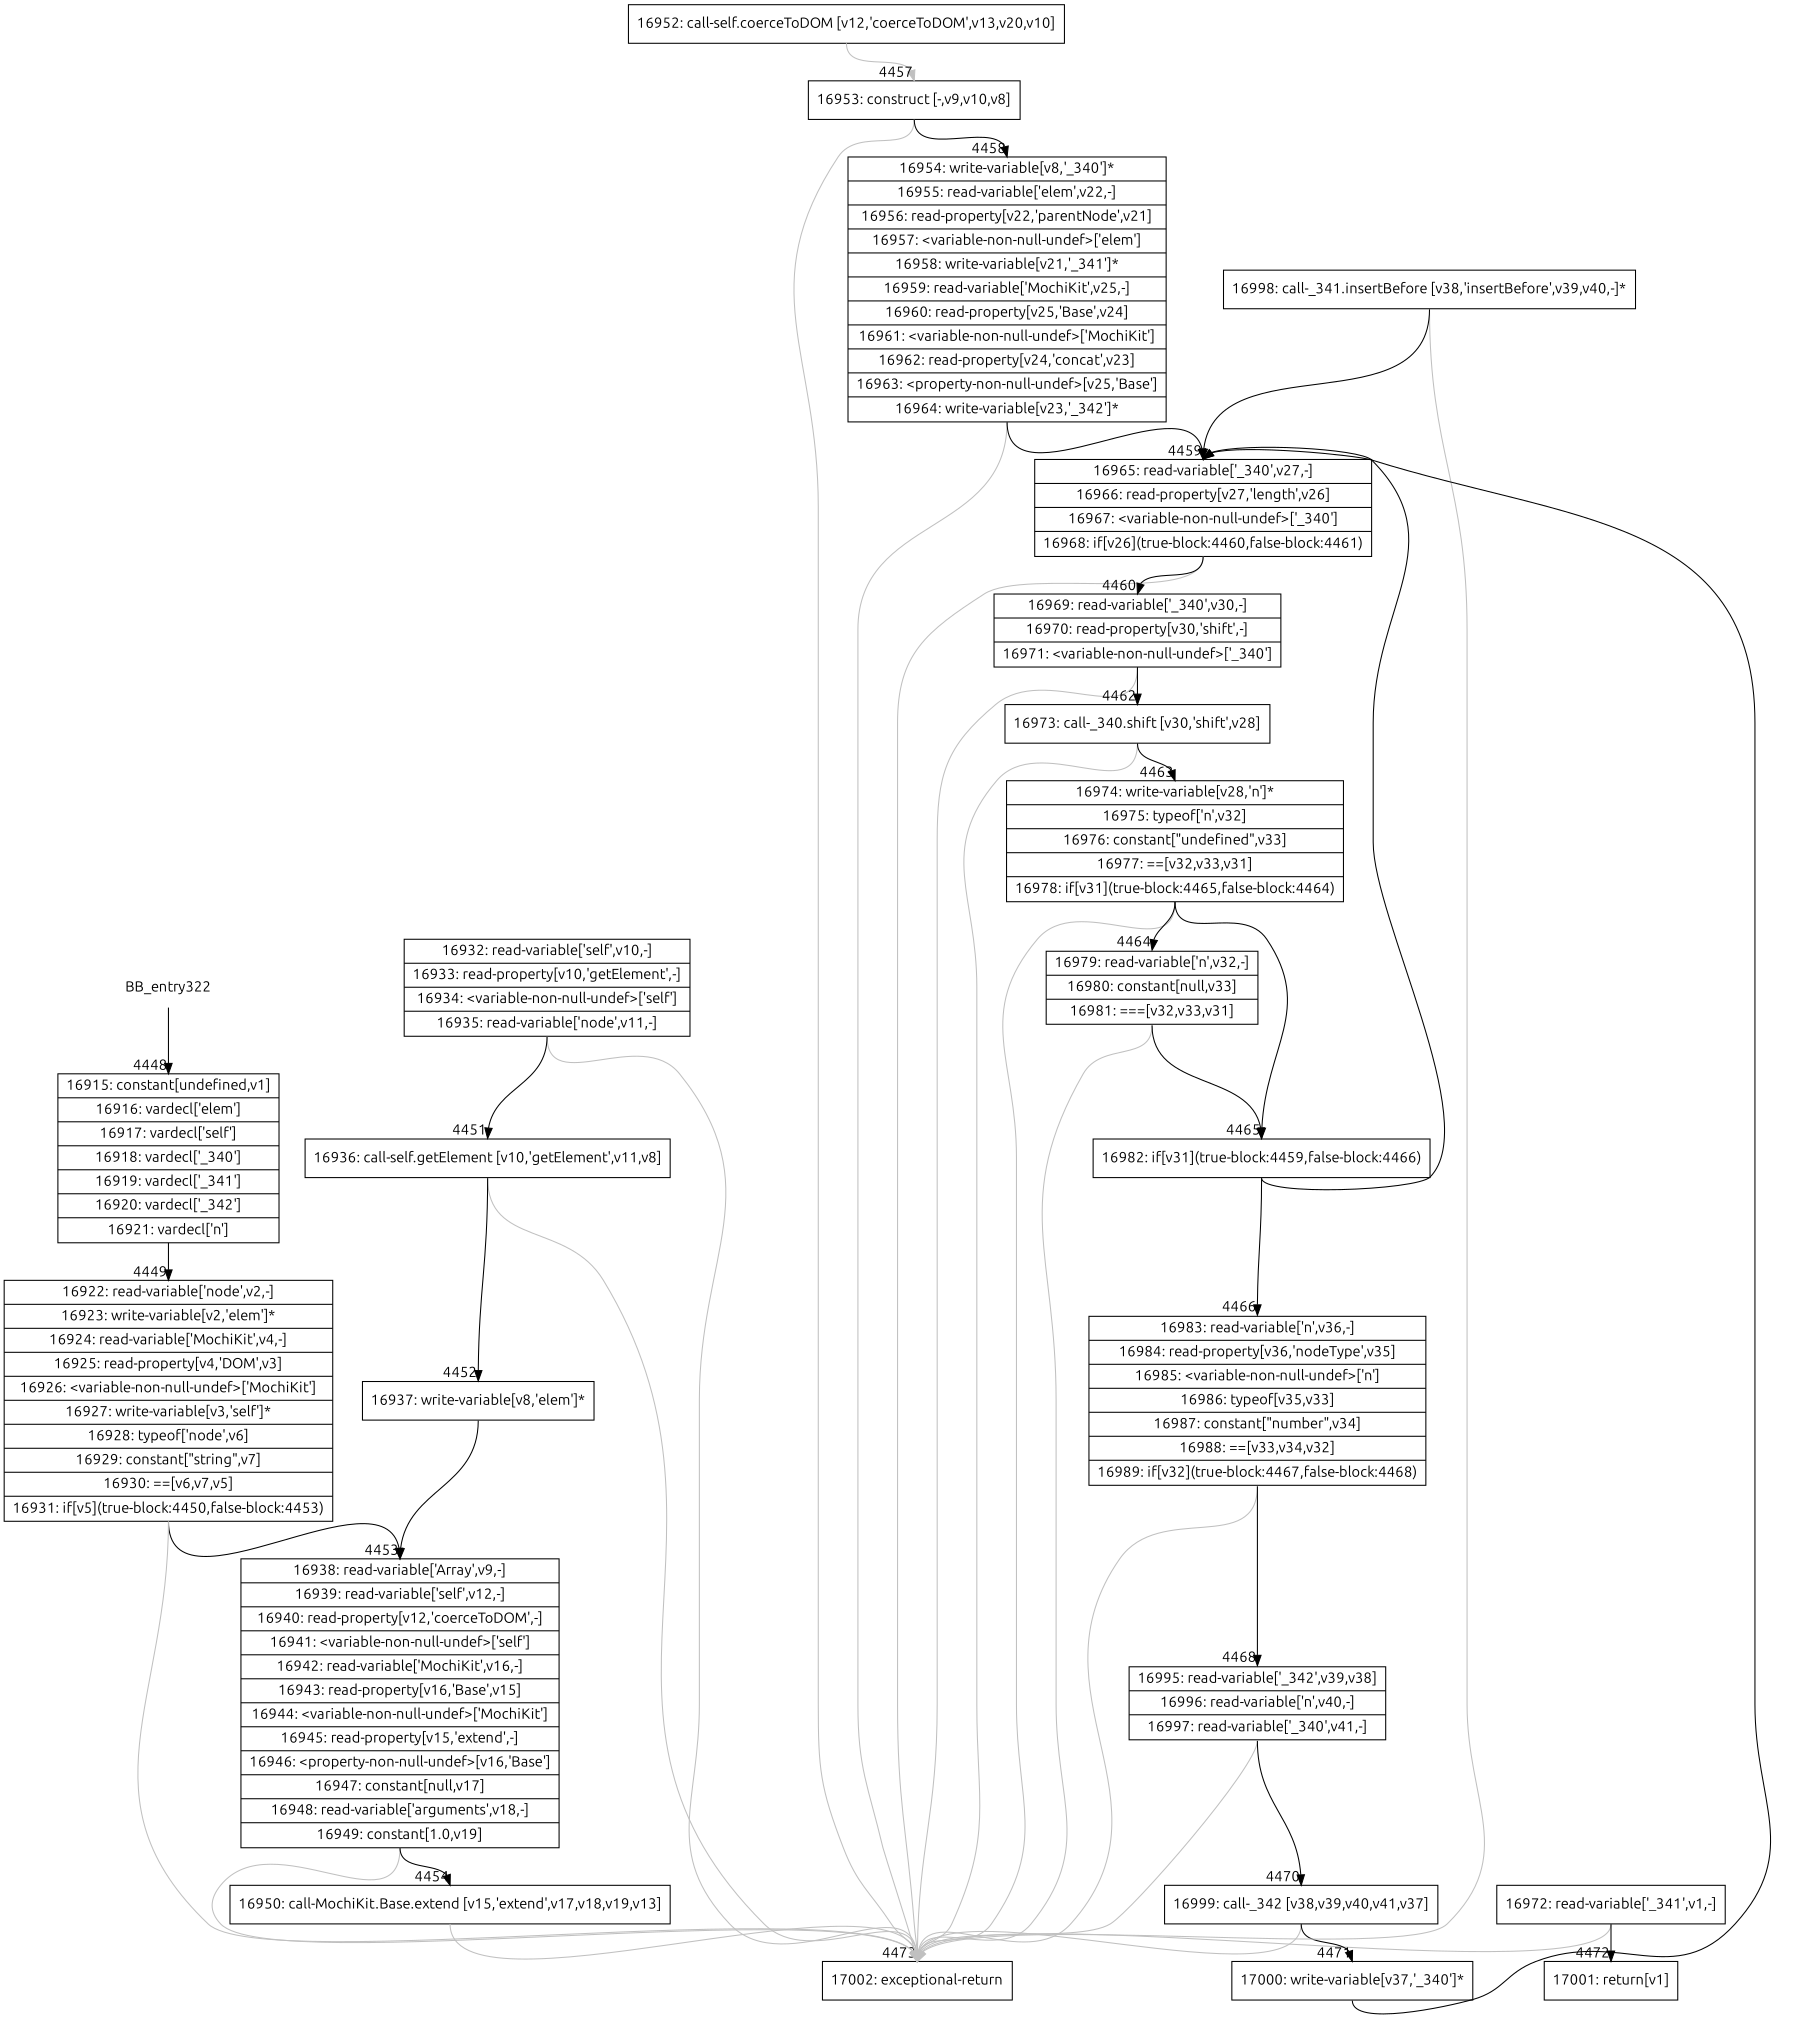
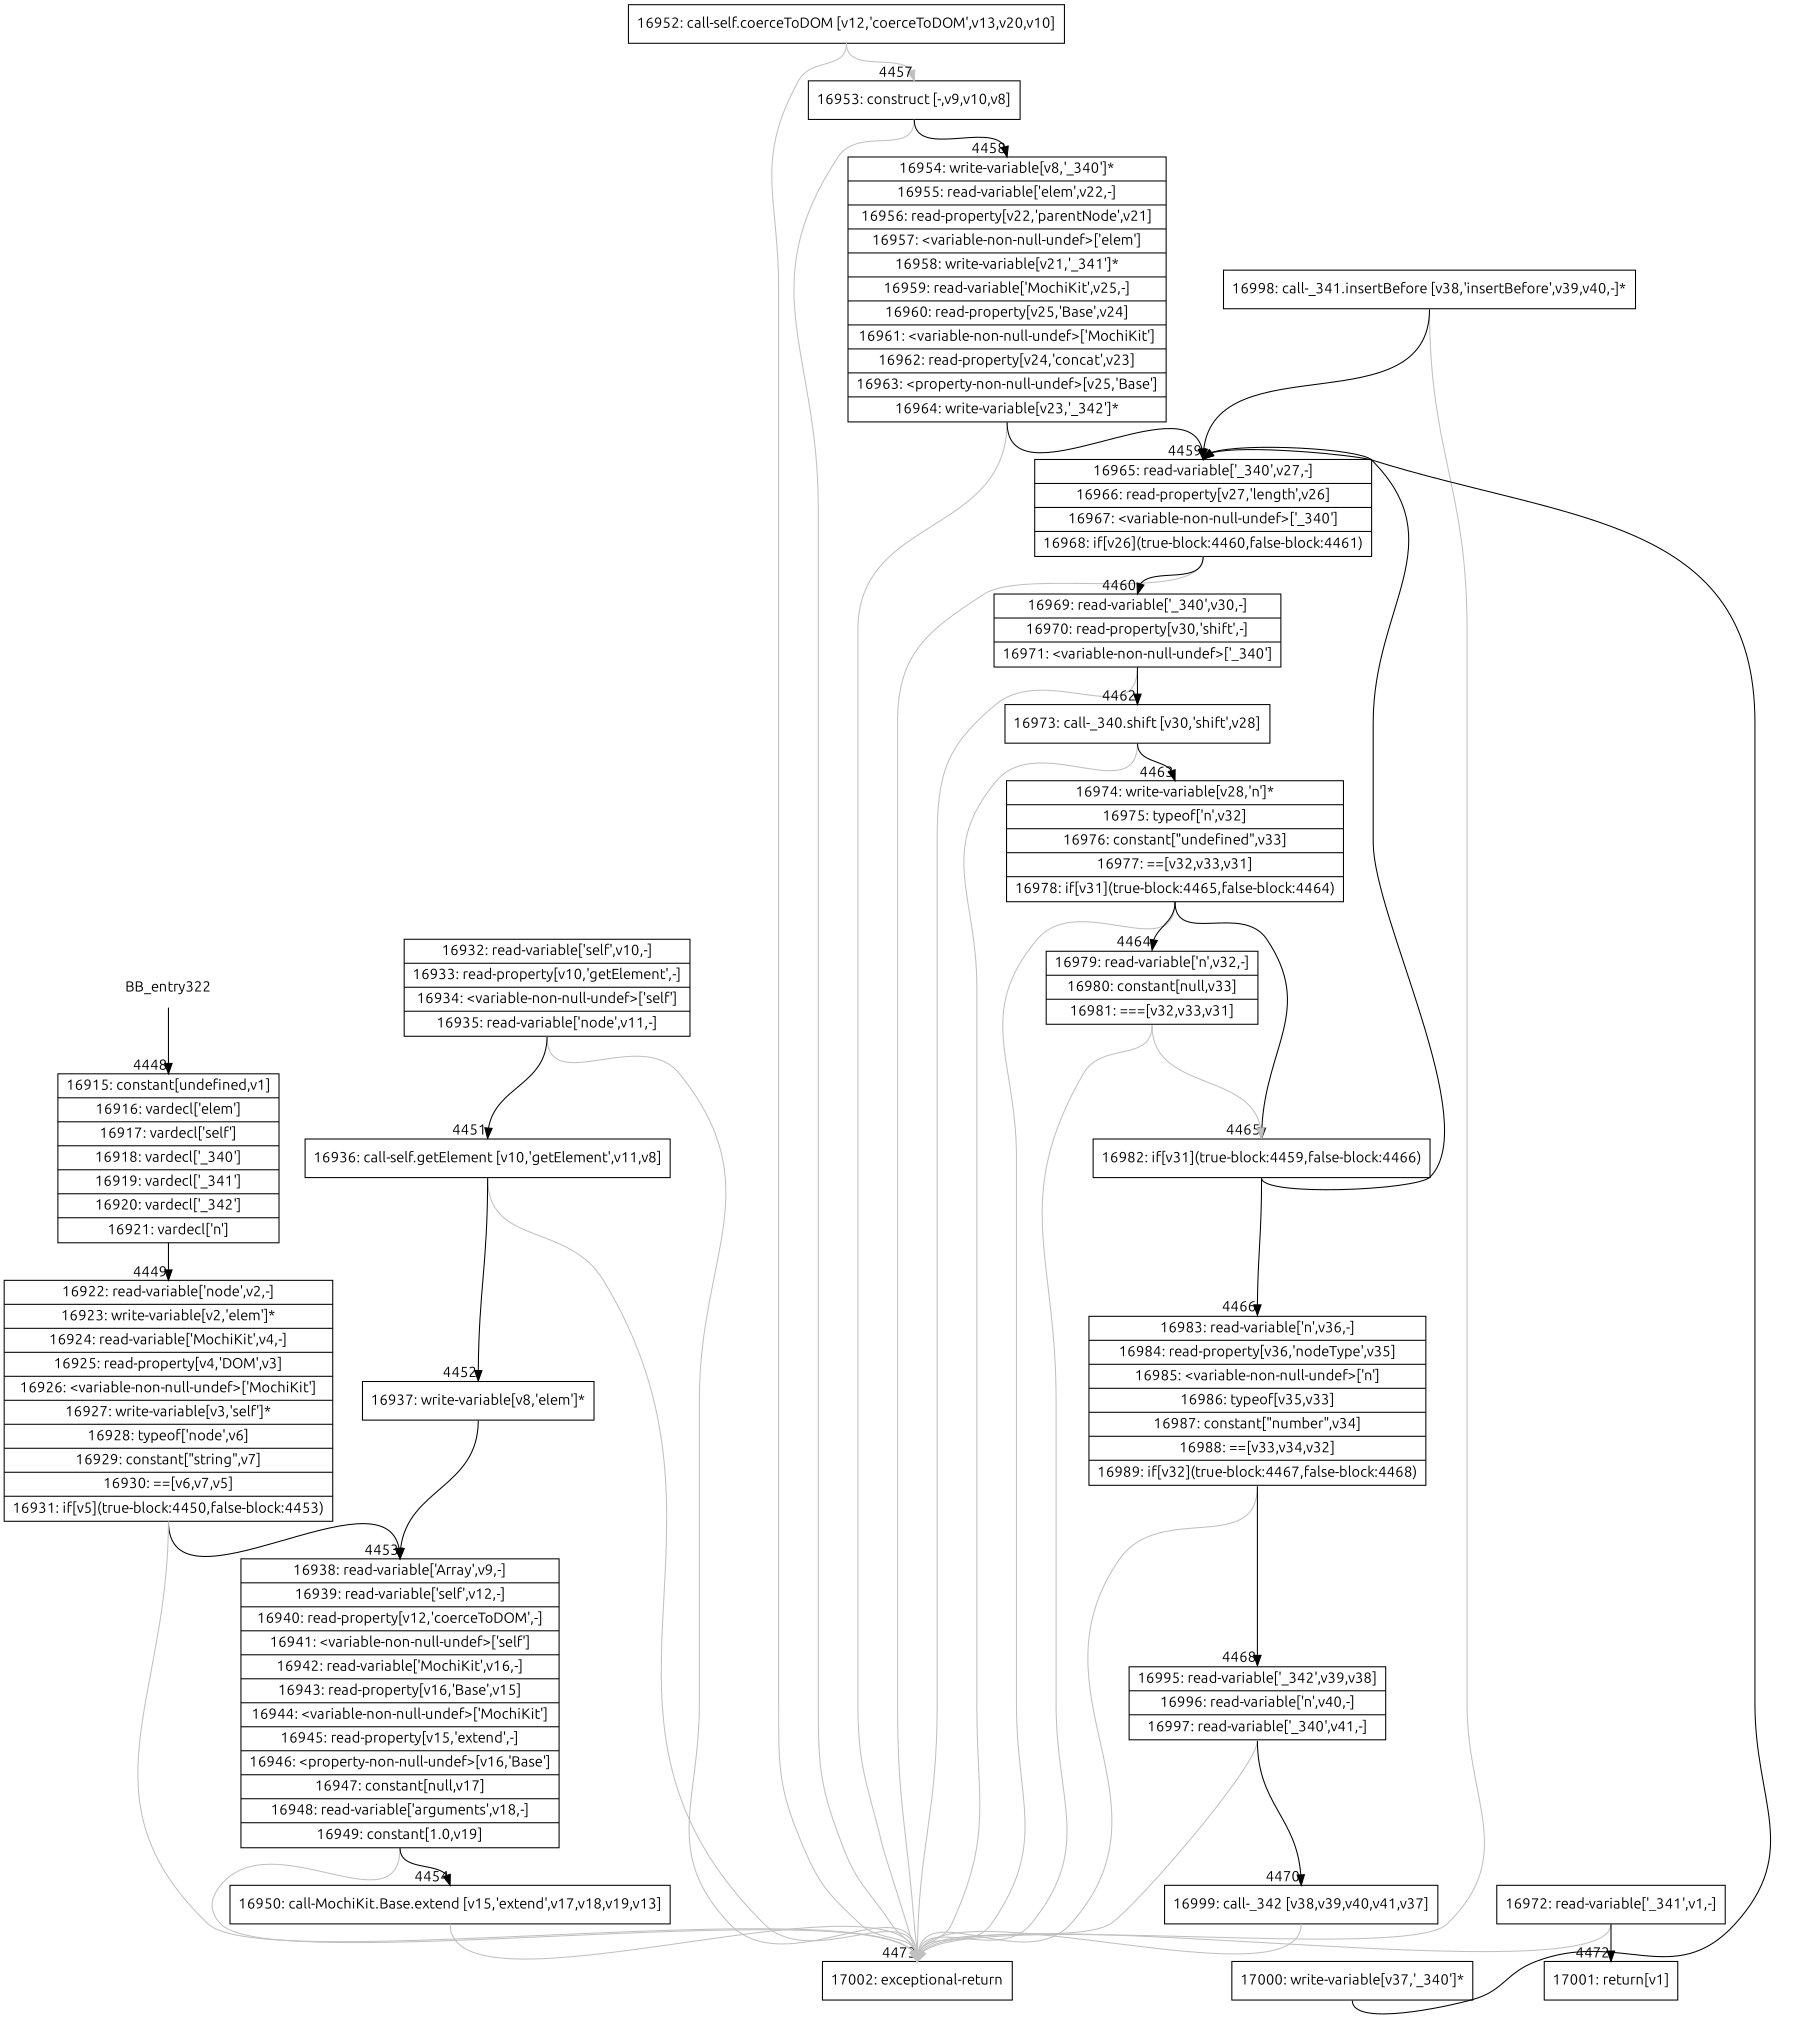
edge "16952: call-self.coerceToDOM [v12,'coerceToDOM',v13,v20,v10]" -> "17002: exceptional-return": added
edge "16979: read-variable['n',v32,-]" -> "16982: if[v31](true-block:4459,false-block:4466)": color black -> gray
edge "16999: call-_342 [v38,v39,v40,v41,v37]" -> "17000: write-variable[v37,'_340']*": removed
